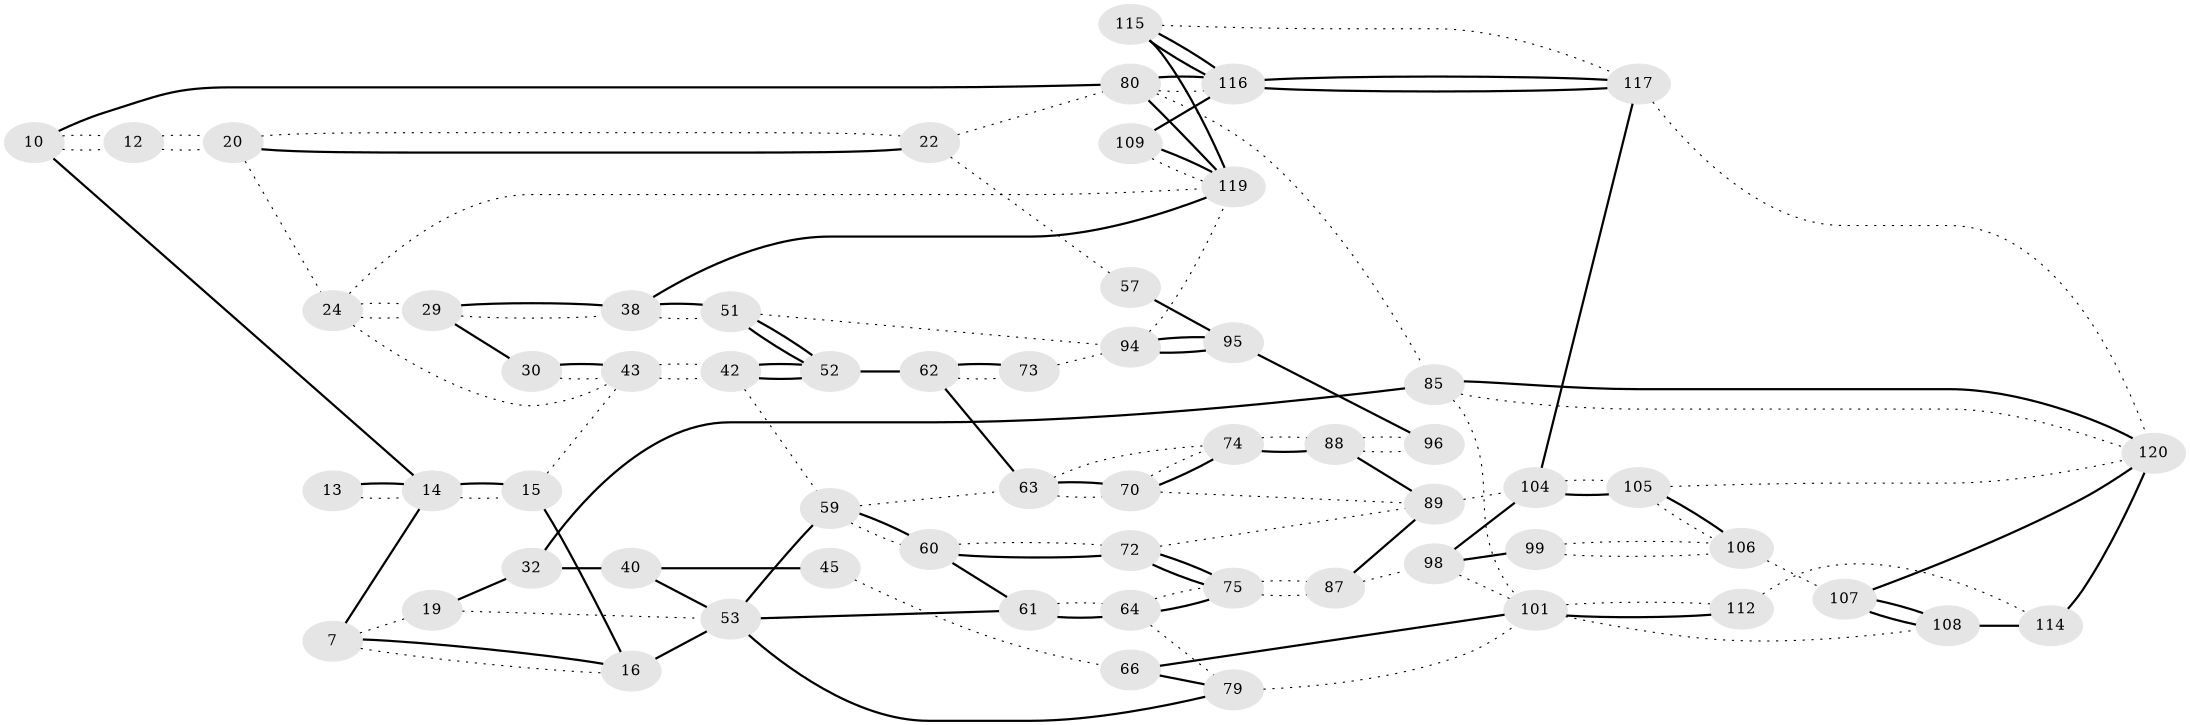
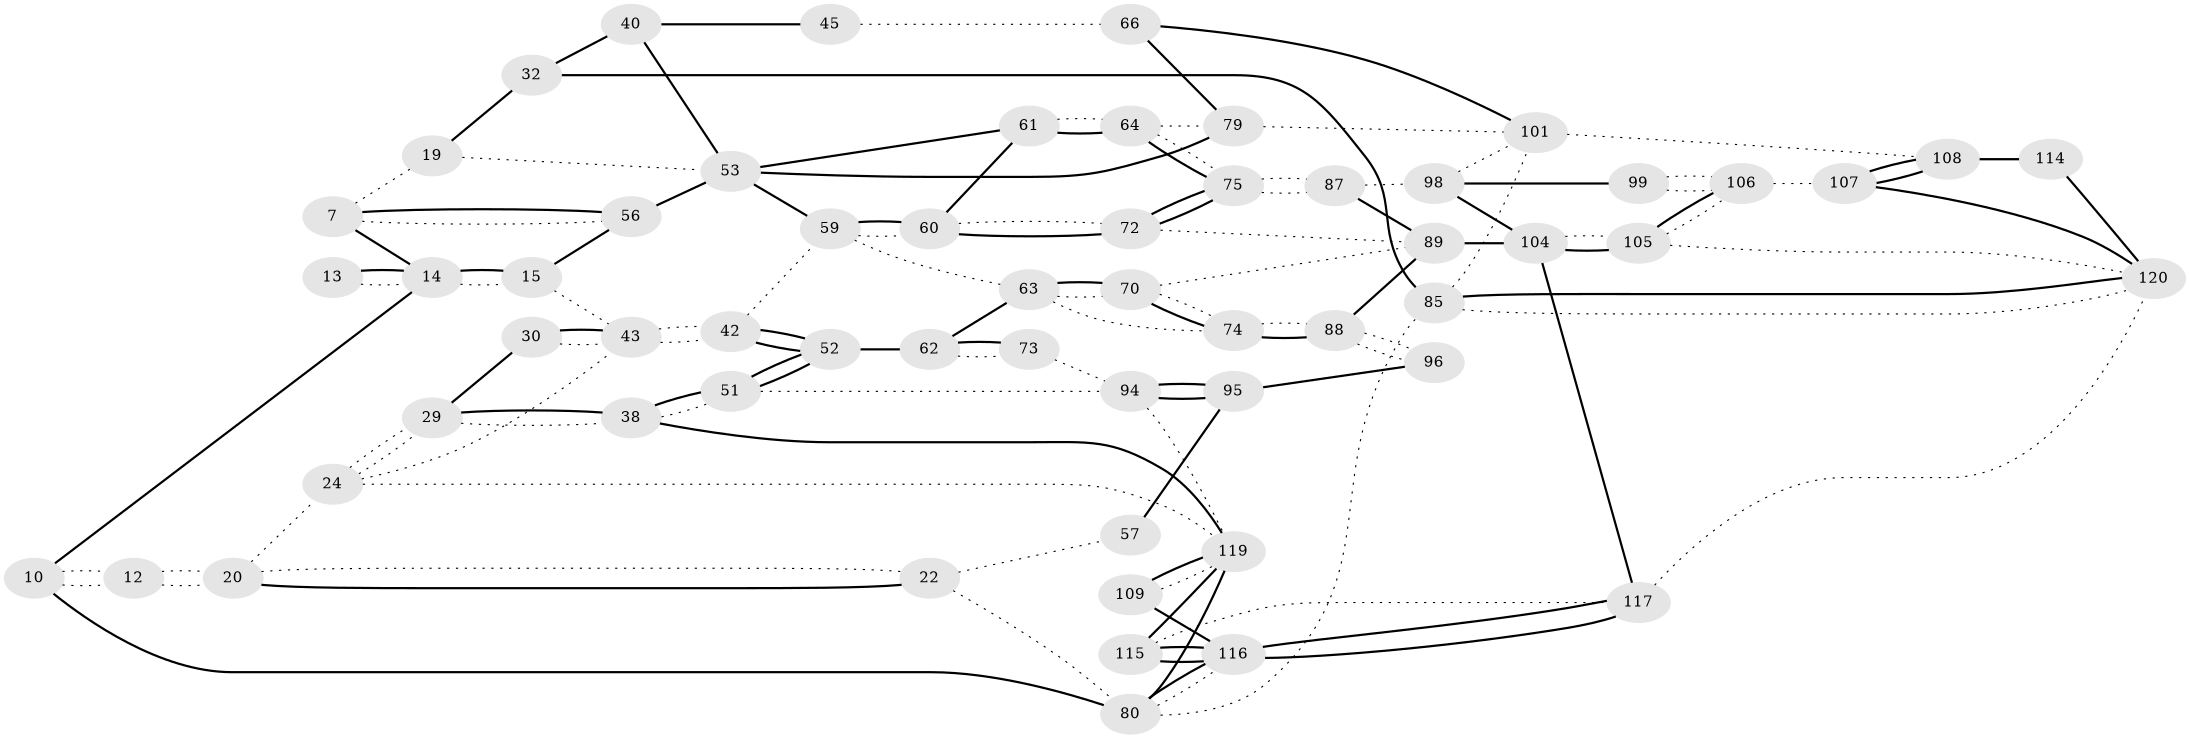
edge "104" -- "89": style dotted -> bold
node "112": removed
node "16": label "16" -> "56"
